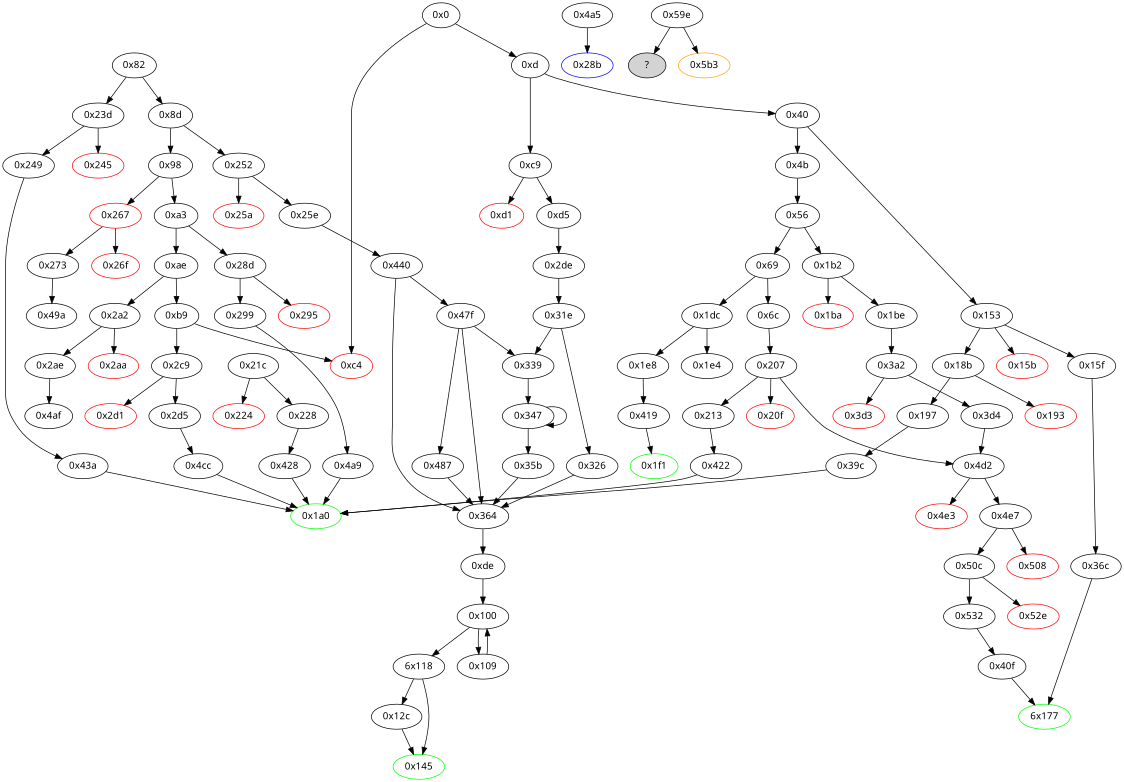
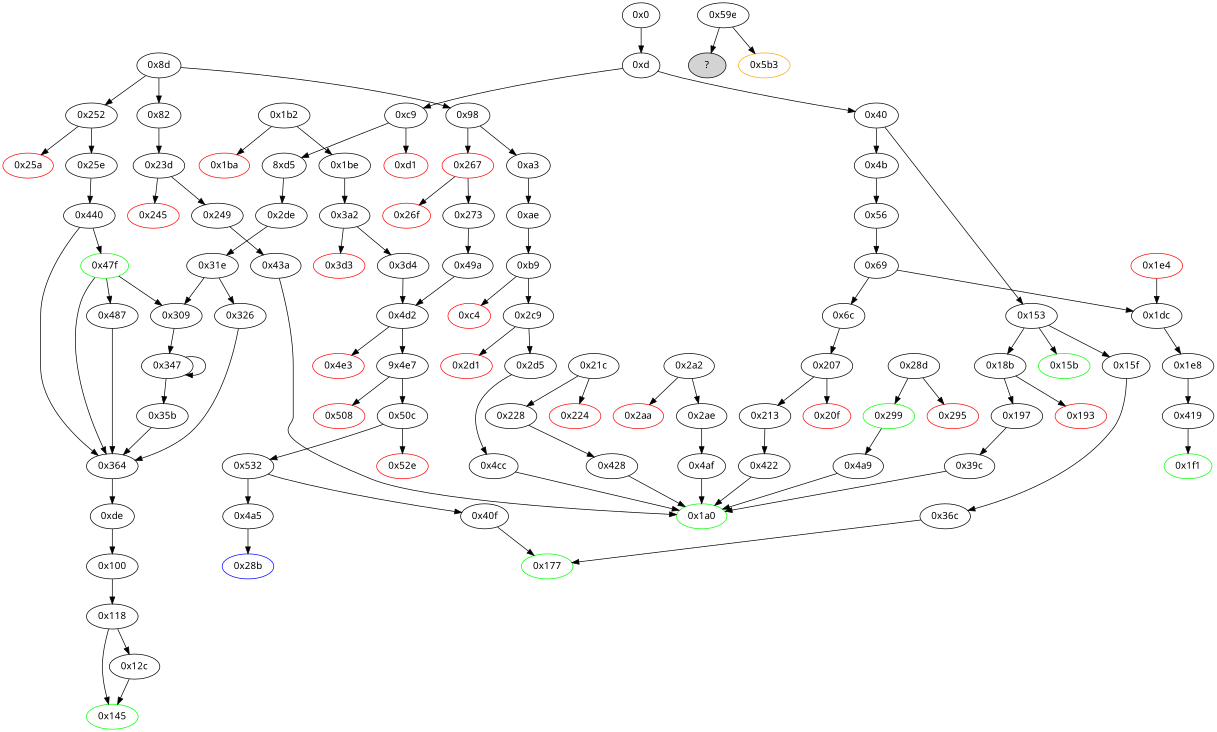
edge "0x82" -> "0x8d": reversed
edge "0x0" -> "0xc4": removed
node "0xd5": label "0xd5" -> "8xd5"
edge "0xa3" -> "0x28d": removed
edge "0x56" -> "0x1b2": removed
edge "0xae" -> "0x2a2": removed
node "0x299": color black -> green
node "0x47f": color black -> green
edge "0x1dc" -> "0x1e4": reversed
node "0x339": label "0x339" -> "0x309"
node "0x1e4": color black -> red
node "0x15b": color red -> green
edge "0x207" -> "0x4d2": now "0x49a" -> "0x4d2"
edge "0x532" -> "0x4a5": added
edge "0x4af" -> "0x1a0": added
node "0x4e7": label "0x4e7" -> "9x4e7"
node "6x118": label "6x118" -> "0x118"
node "0x109": removed
node "6x177": label "6x177" -> "0x177"
